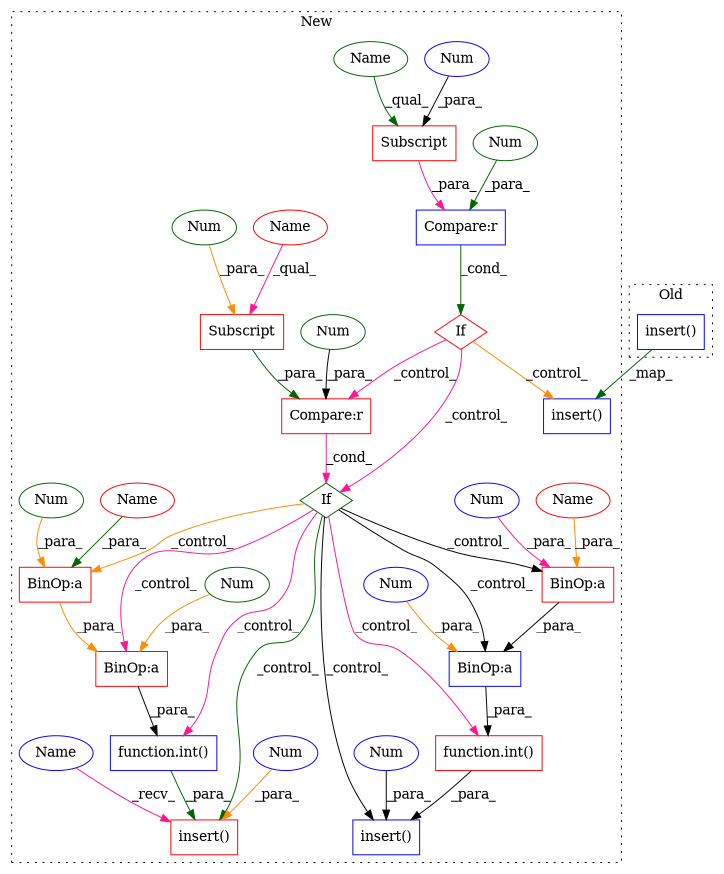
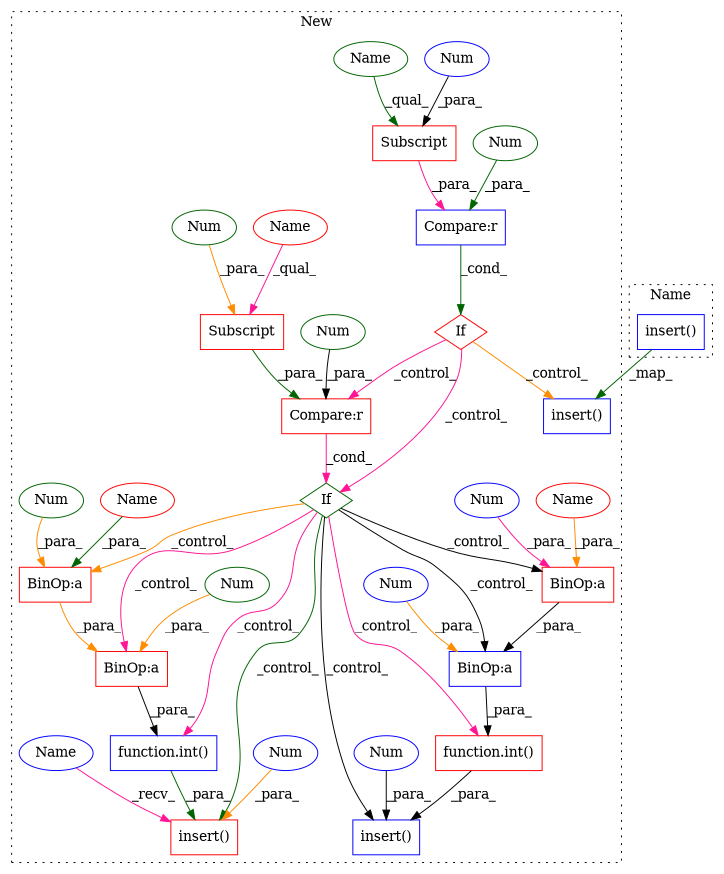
cluster "Old": label "Old" -> "Name"
